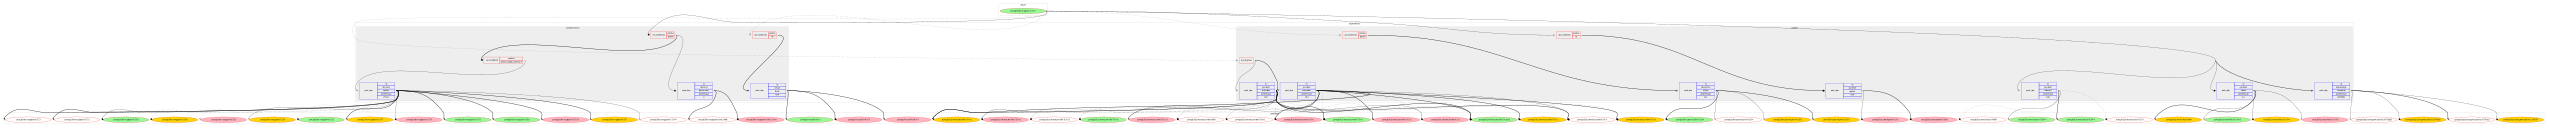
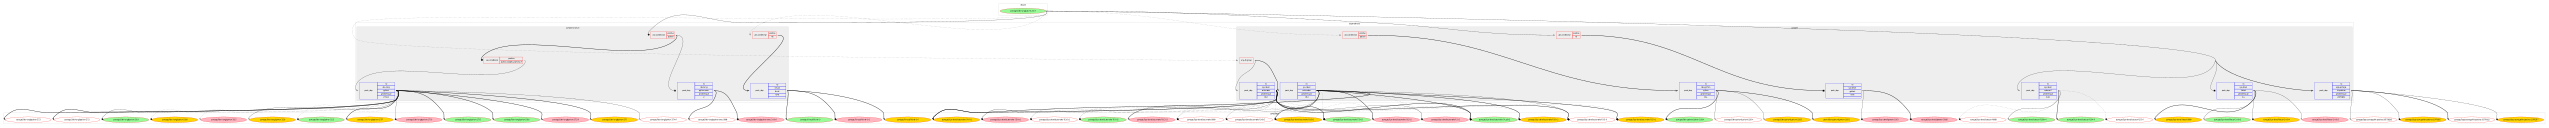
node "portage://virtual/libintl-0-r1": fillcolor lightpink -> gold
node "portage://sys-devel/automake-1.8.5-r5": fillcolor lightpink -> gold
